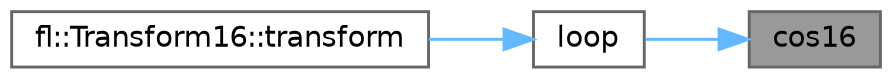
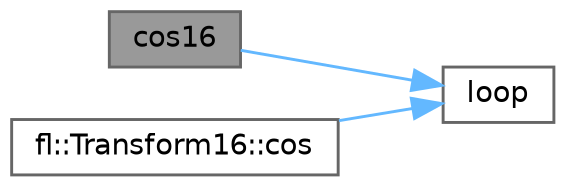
node "fl::Transform16::transform": label "fl::Transform16::transform" -> "fl::Transform16::cos"
edge "loop" -> "cos16": reversed
